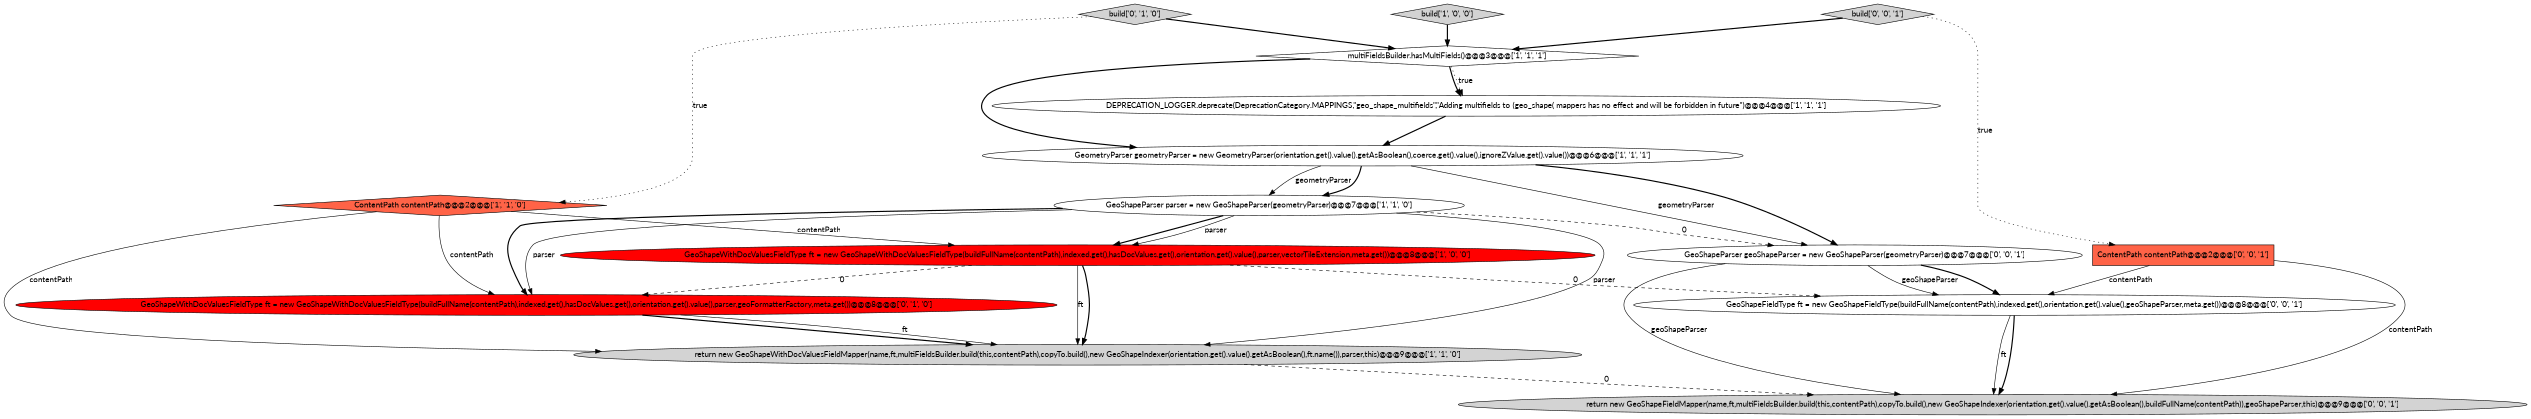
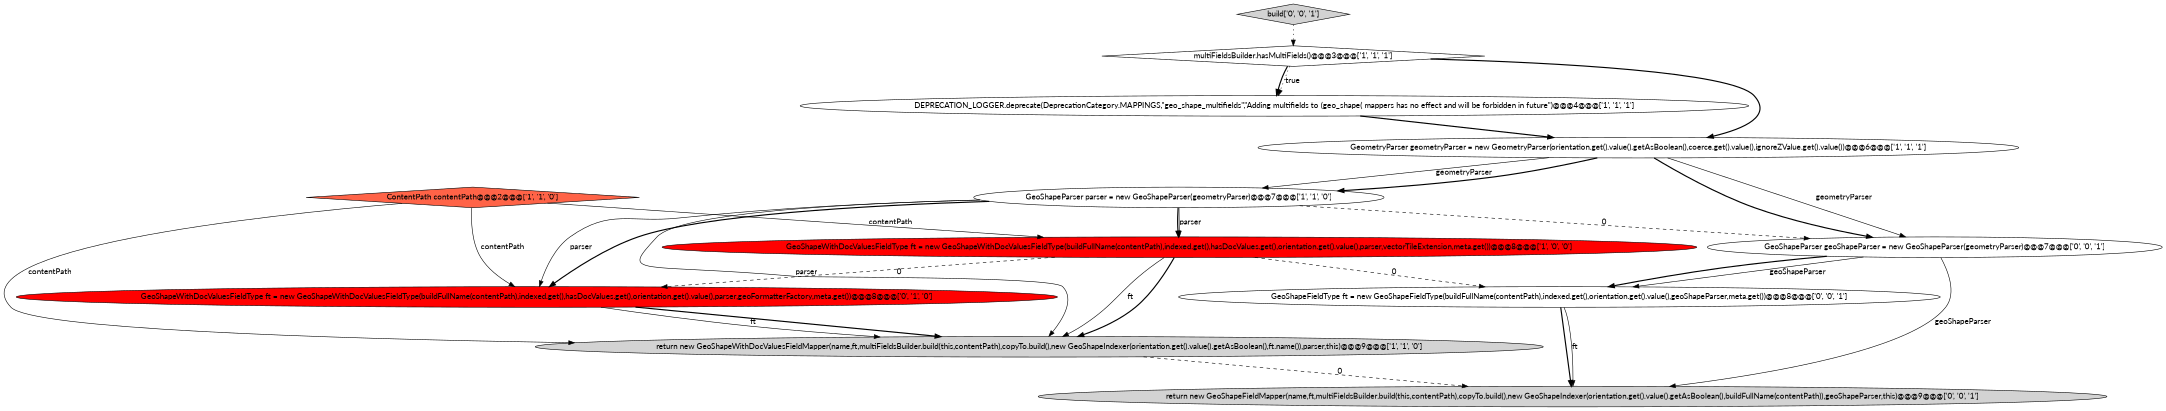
node "build['0', '1', '0']": removed
node "build['1', '0', '0']": removed
edge "build['0', '0', '1']" -> "multiFieldsBuilder.hasMultiFields()@@@3@@@['1', '1', '1']": style bold -> dotted
node "ContentPath contentPath@@@2@@@['0', '0', '1']": removed
